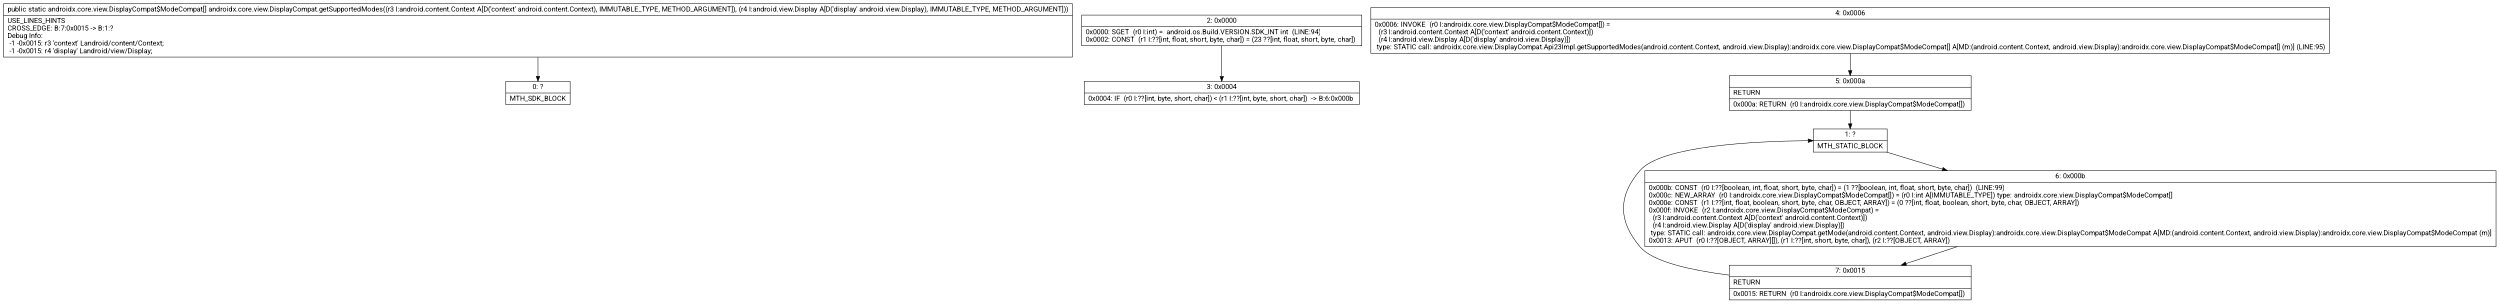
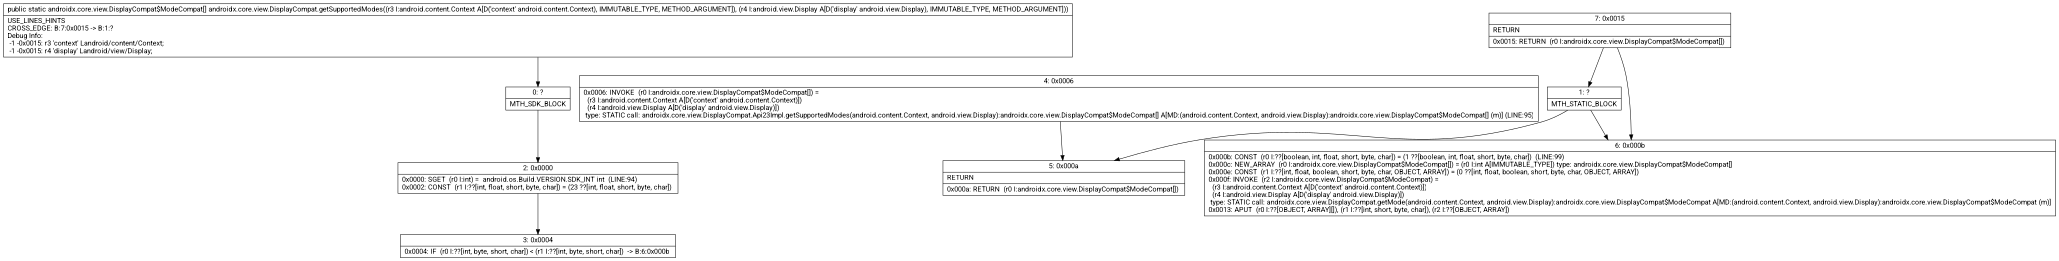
edge "5: 0x000a" -> "1: ?": reversed
edge "0: ?" -> "2: 0x0000": added
edge "6: 0x000b" -> "7: 0x0015": reversed
